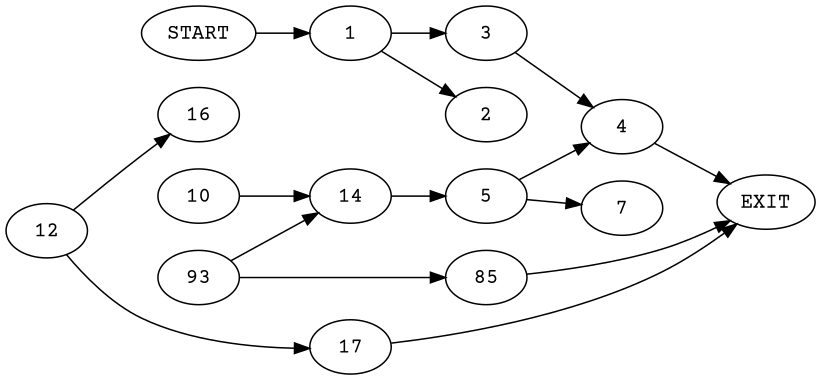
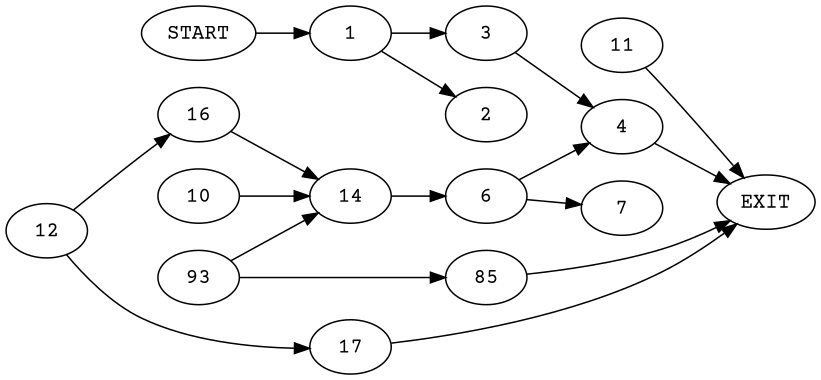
node "11": added
edge "16" -> "14": added
node "5": label "5" -> "6"
